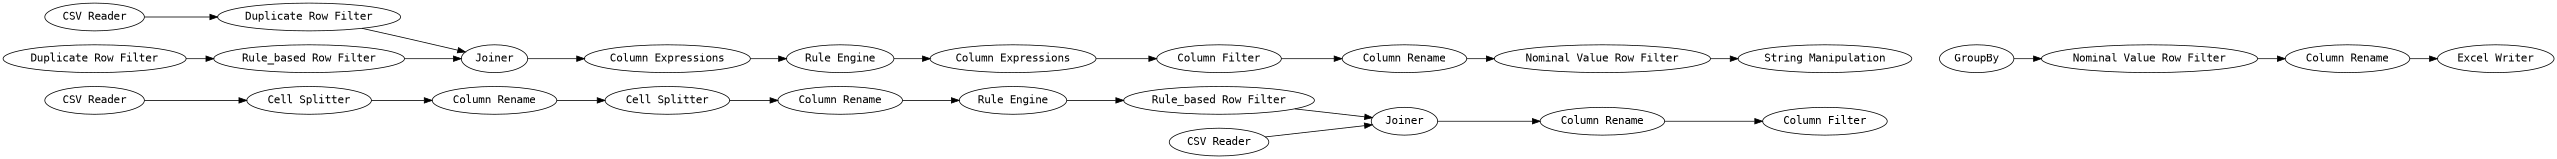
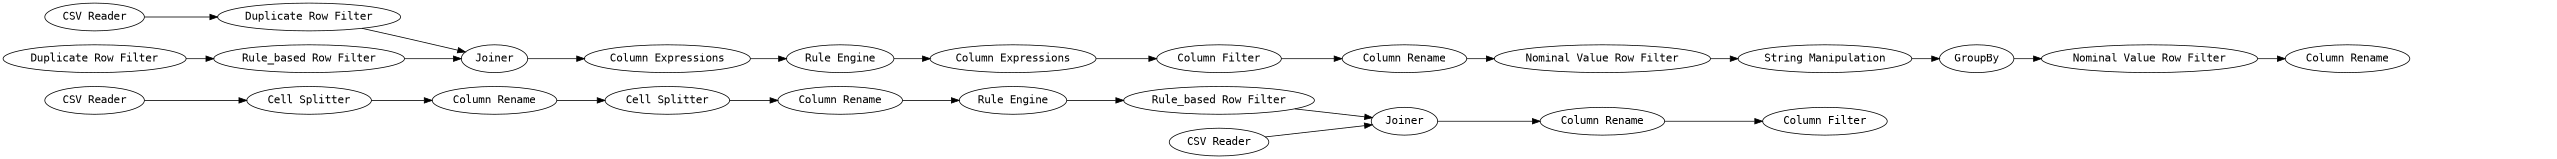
edge "String Manipulation" -> "GroupBy": added
node "Excel Writer": removed
